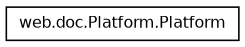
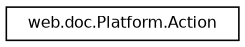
node "web.doc.Platform.Platform": label "web.doc.Platform.Platform" -> "web.doc.Platform.Action"
